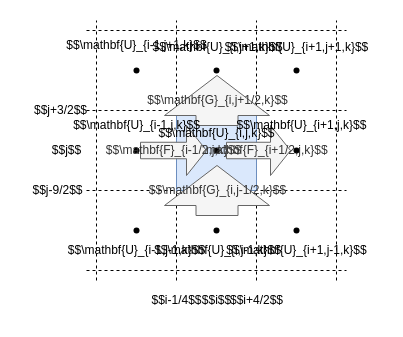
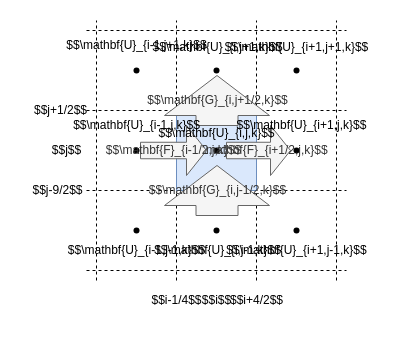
node "$$j+3/2$$": label "$$j+3/2$$" -> "$$j+1/2$$"
